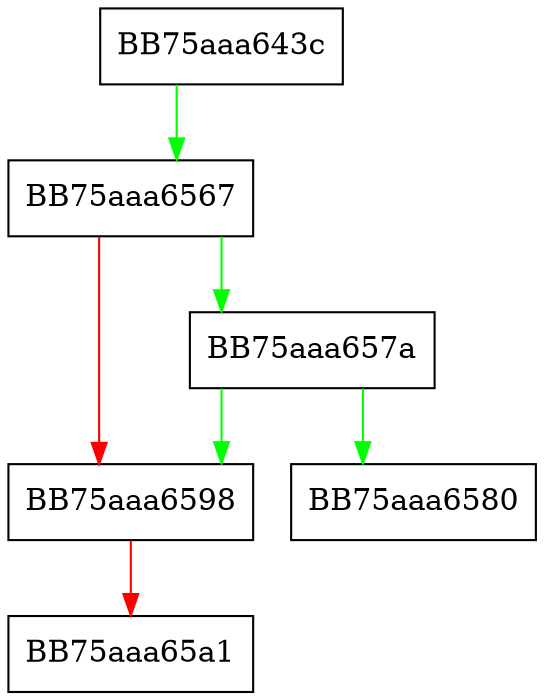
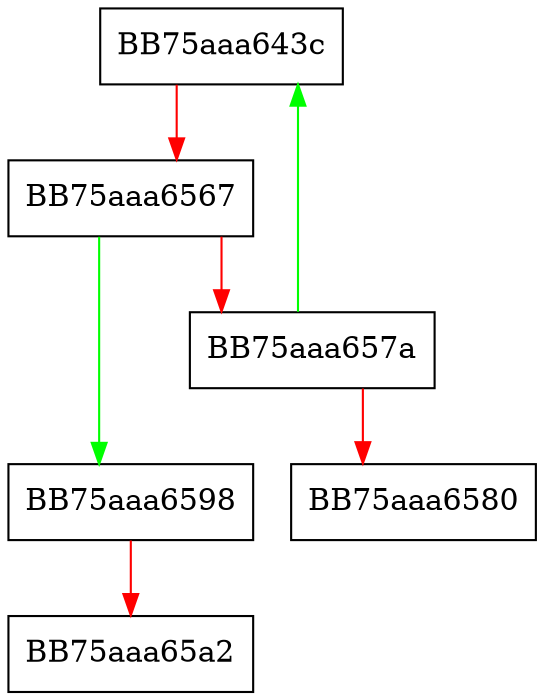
edge "BB75aaa643c" -> "BB75aaa6567": color green -> red
edge "BB75aaa6567" -> "BB75aaa657a": color green -> red
edge "BB75aaa6567" -> "BB75aaa6598": color red -> green
edge "BB75aaa657a" -> "BB75aaa6598": now "BB75aaa657a" -> "BB75aaa643c"
edge "BB75aaa657a" -> "BB75aaa6580": color green -> red
node "BB75aaa65a1": label "BB75aaa65a1" -> "BB75aaa65a2"
